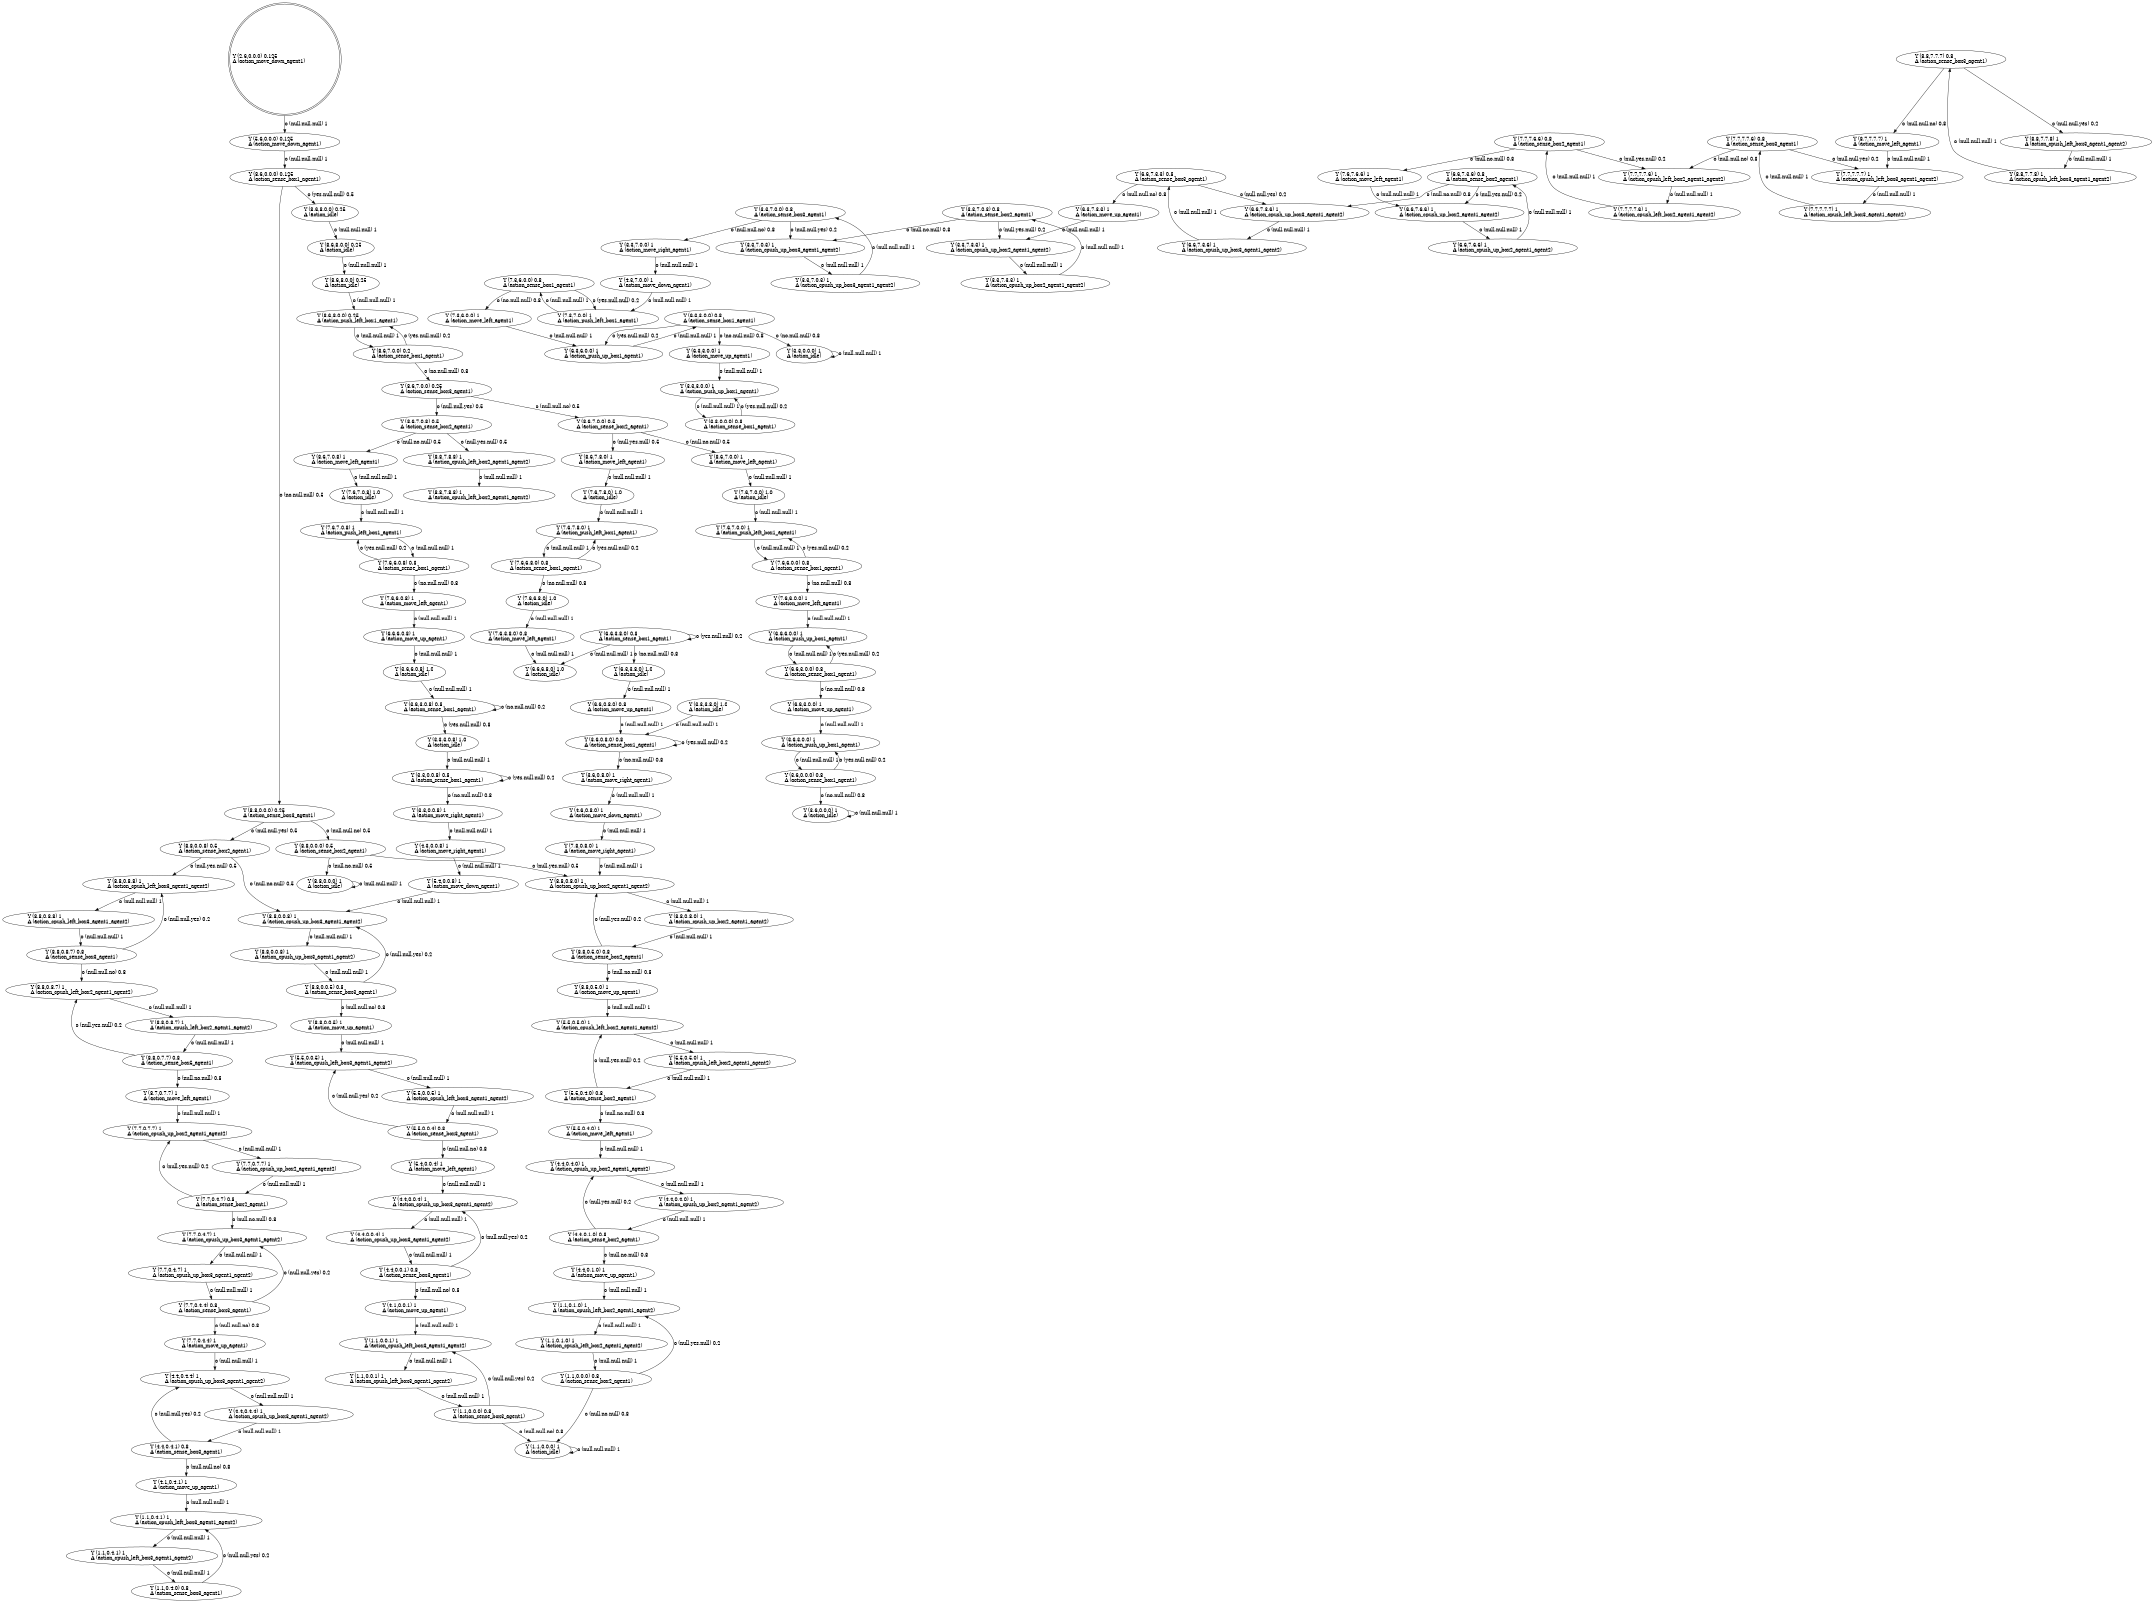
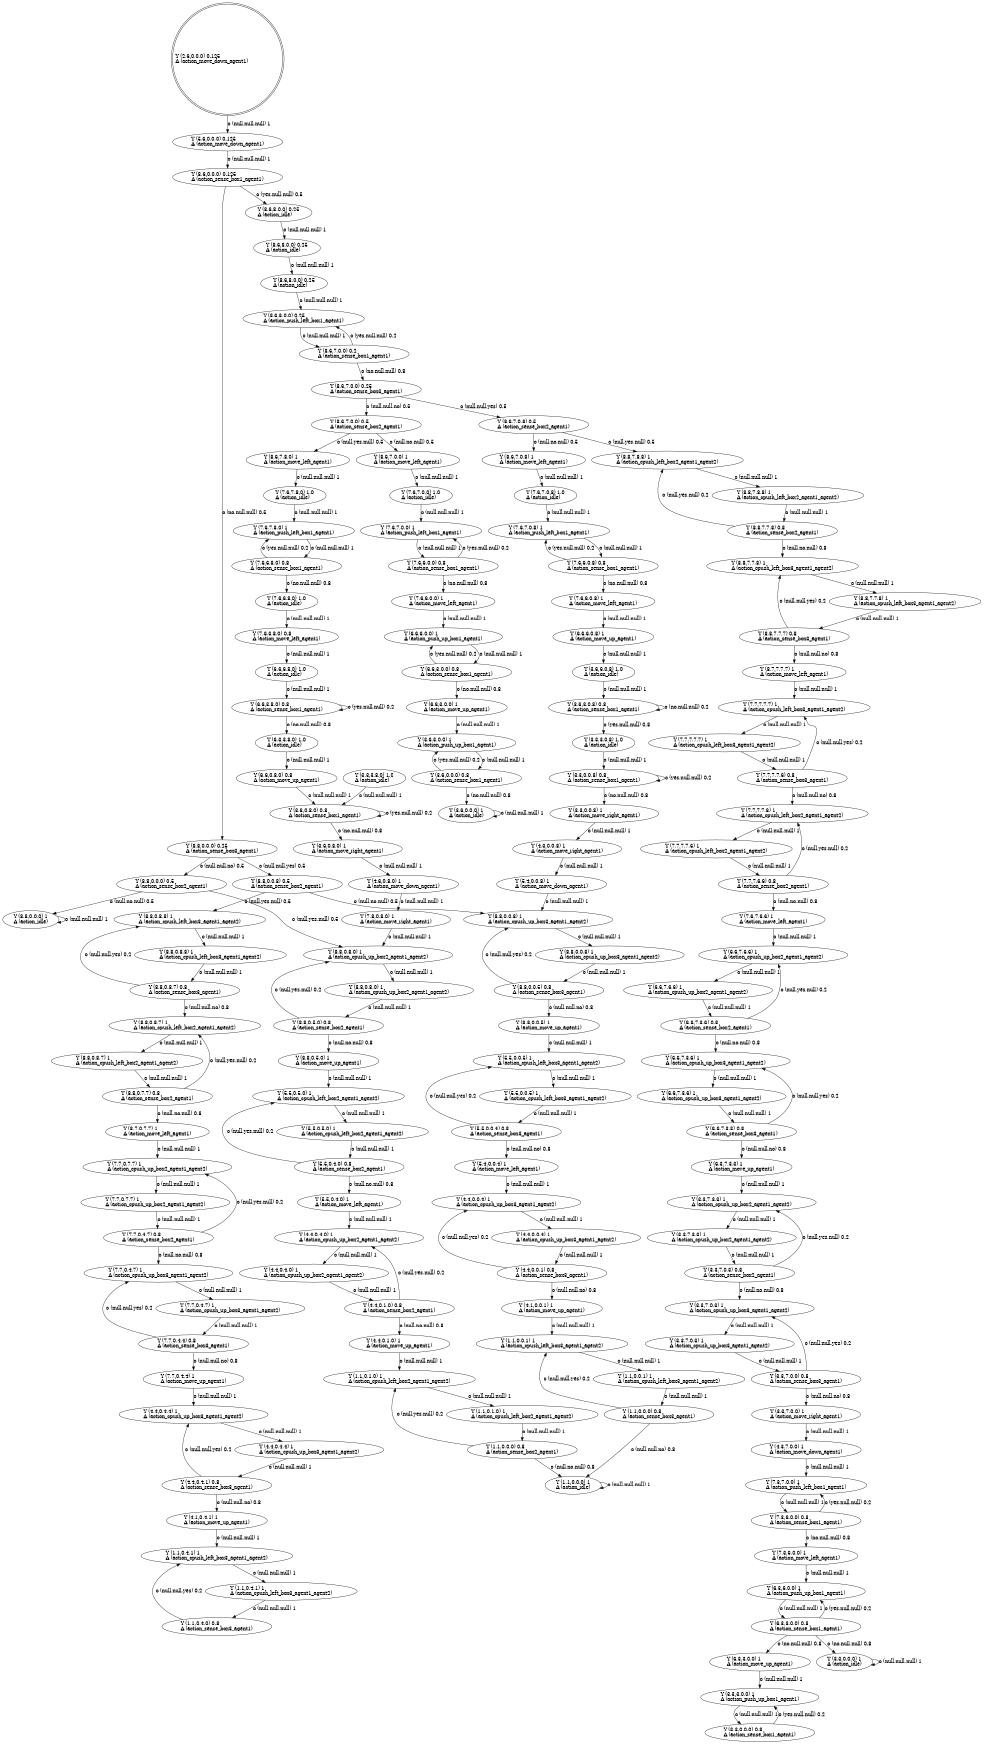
node "Y (8,8,7,7,8) 0.8 A (action_sense_box2_agent1)": added
edge "Y (6,6,3,8,0) 0.8 A (action_sense_box1_agent1)" -> "Y (6,6,6,8,0) 1.0 A (action_idle)": reversed
node "Y (8,8,0,7,7) 0.8 A (action_sense_box5_agent1)": label "Y (8,8,0,7,7) 0.8 A (action_sense_box5_agent1)" -> "Y (8,8,0,7,7) 0.8 A (action_sense_box2_agent1)"
